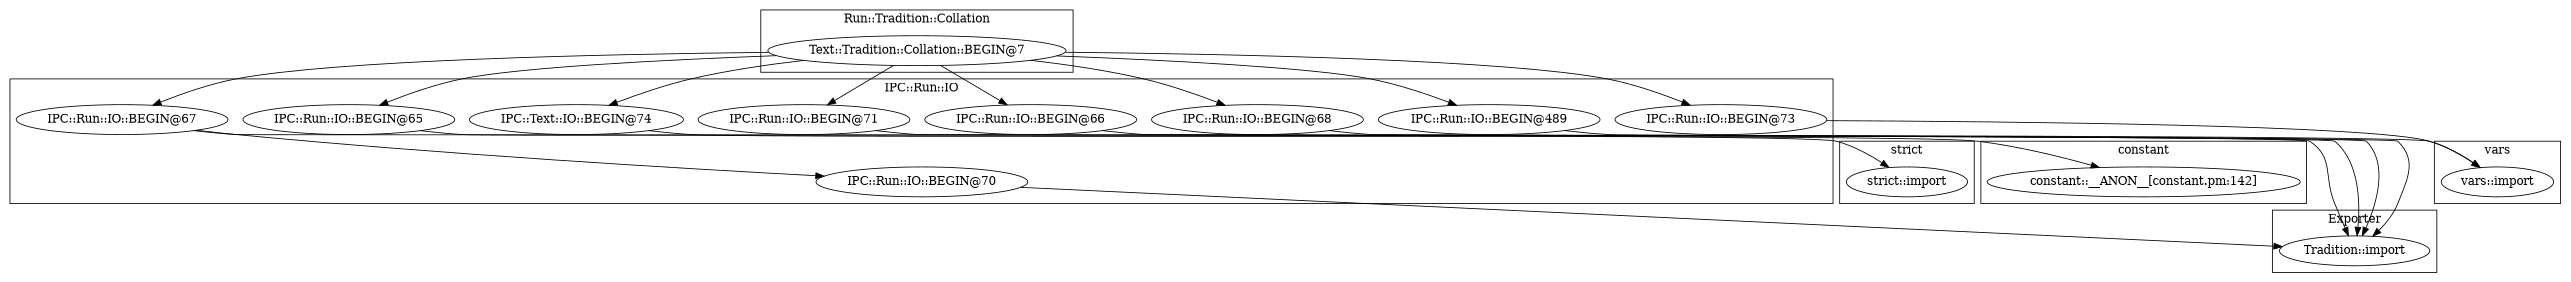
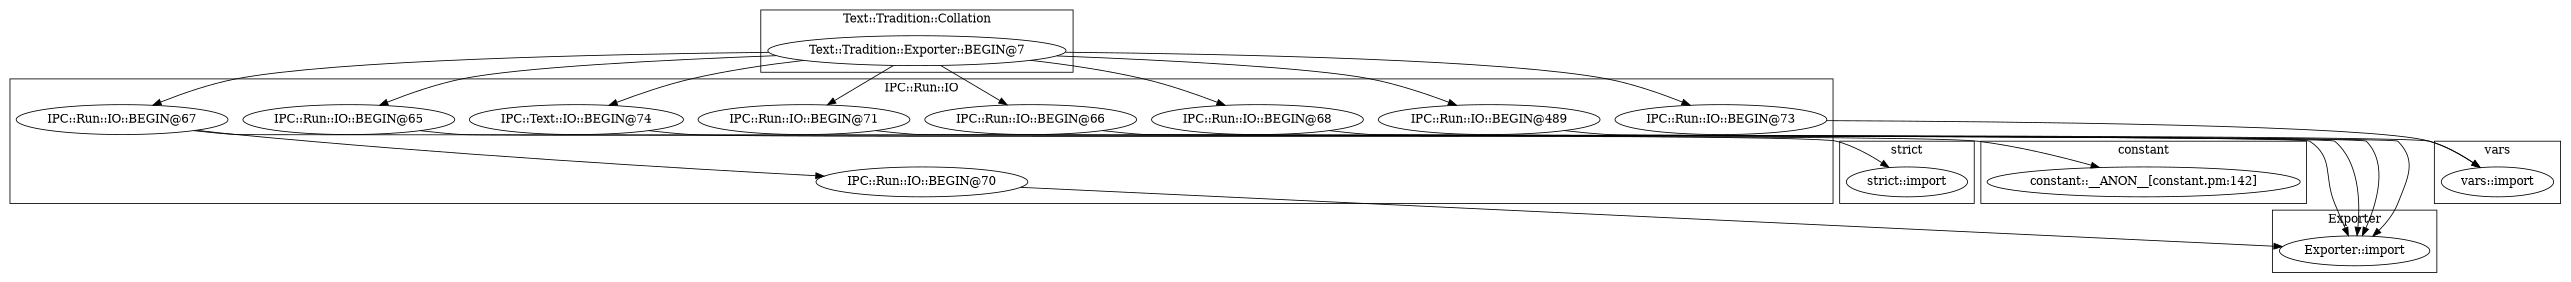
cluster "Run::Tradition::Collation": label "Run::Tradition::Collation" -> "Text::Tradition::Collation"
node "Text::Tradition::Collation::BEGIN@7": label "Text::Tradition::Collation::BEGIN@7" -> "Text::Tradition::Exporter::BEGIN@7"
node "Tradition::import": label "Tradition::import" -> "Exporter::import"
